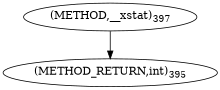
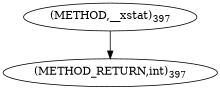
node "(METHOD_RETURN,int)": text "395" -> "397"
